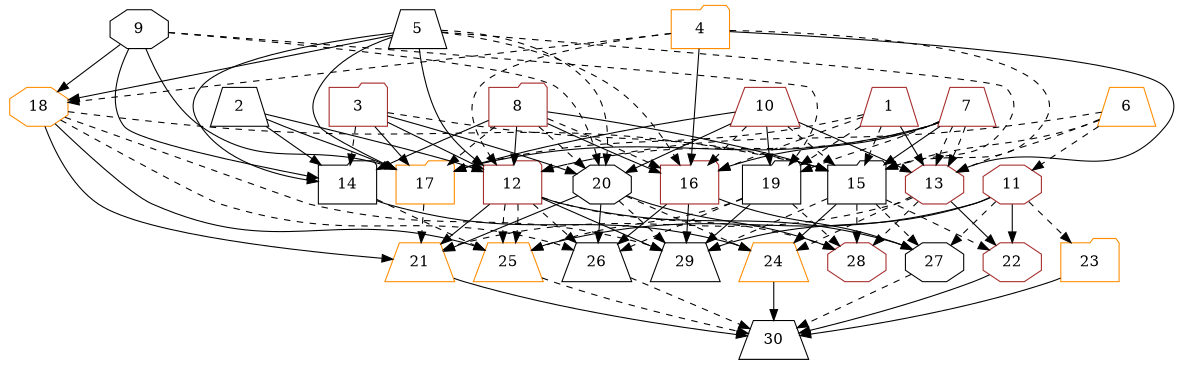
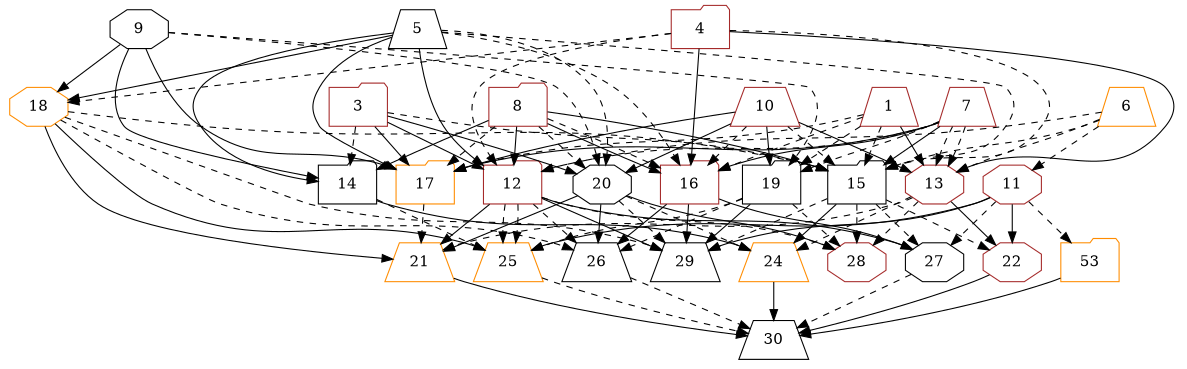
node "4": color darkorange -> brown
node "2": removed
node "23": label "23" -> "53"
